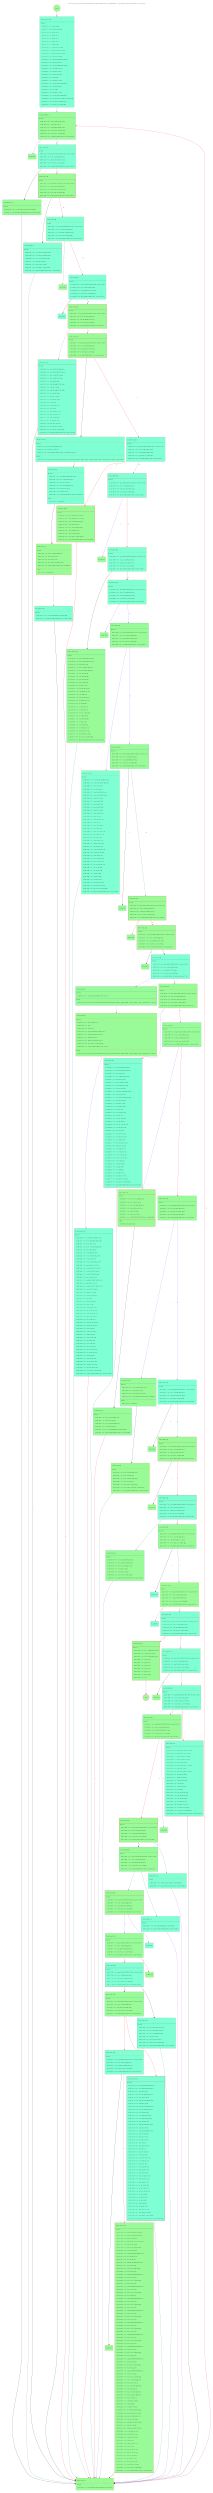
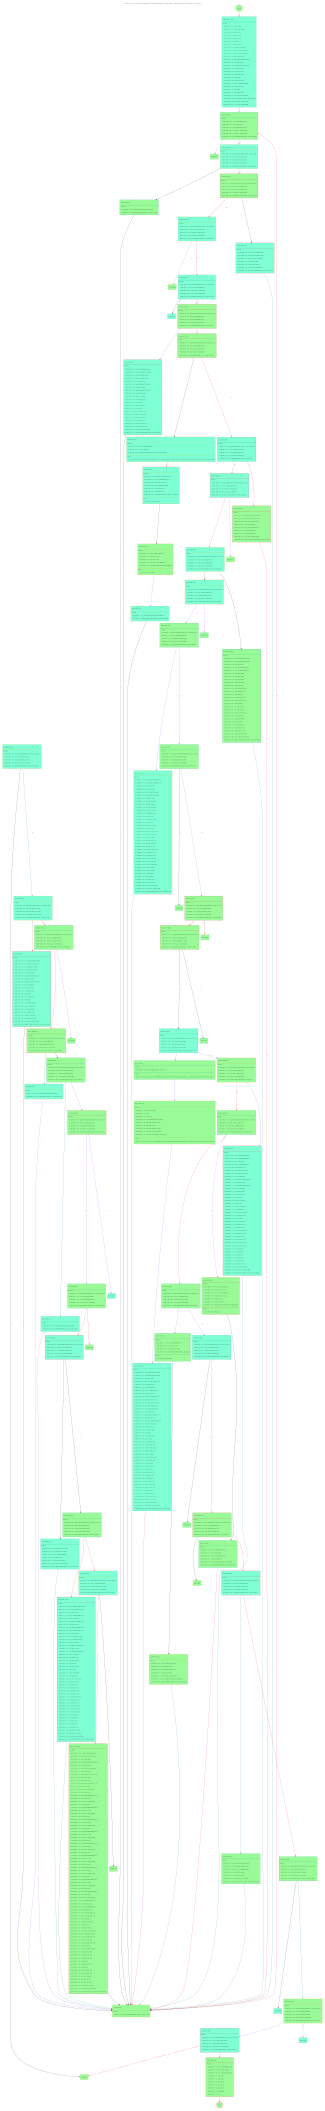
edge "0x401628 [28]" -> "0x401644 [28]": now "0x401628 [28]" -> "0x401f75"
